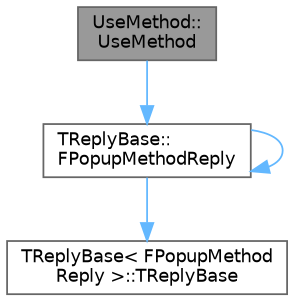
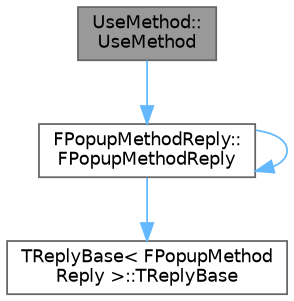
node "TReplyBase:: FPopupMethodReply": label "TReplyBase:: FPopupMethodReply" -> "FPopupMethodReply:: FPopupMethodReply"
